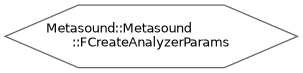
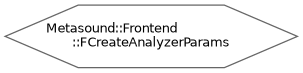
node "Metasound::Metasound ::FCreateAnalyzerParams": label "Metasound::Metasound ::FCreateAnalyzerParams" -> "Metasound::Frontend ::FCreateAnalyzerParams"
